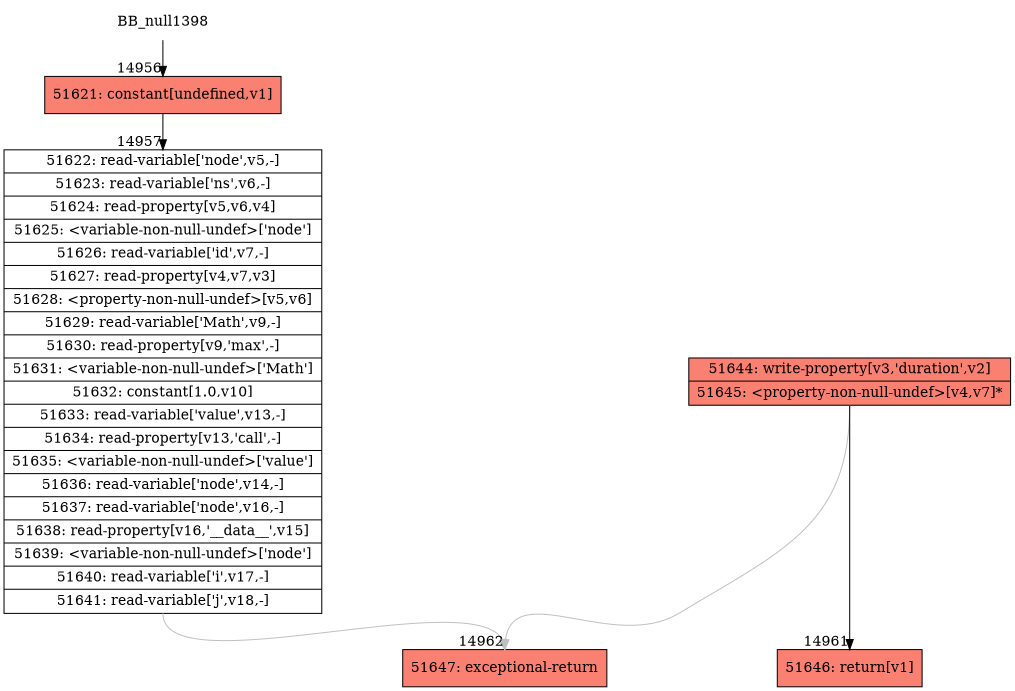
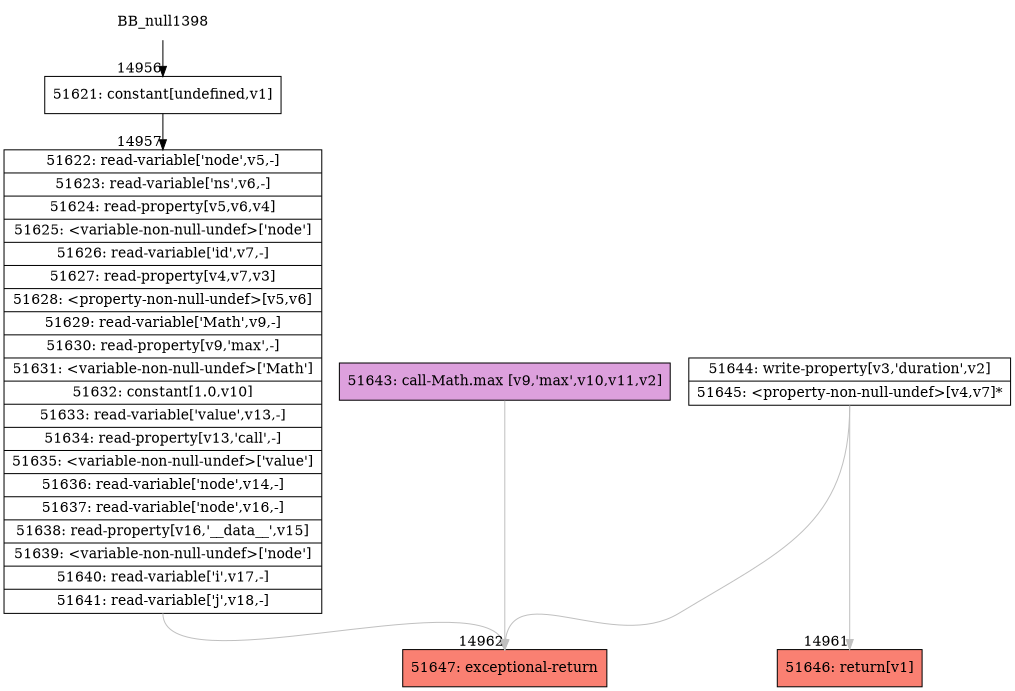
node "51621: constant[undefined,v1]": fillcolor salmon -> white
node "51643: call-Math.max [v9,'max',v10,v11,v2]": added
node "51644: write-property[v3,'duration',v2]": fillcolor salmon -> white
edge "51644: write-property[v3,'duration',v2]" -> "51646: return[v1]": color black -> gray
